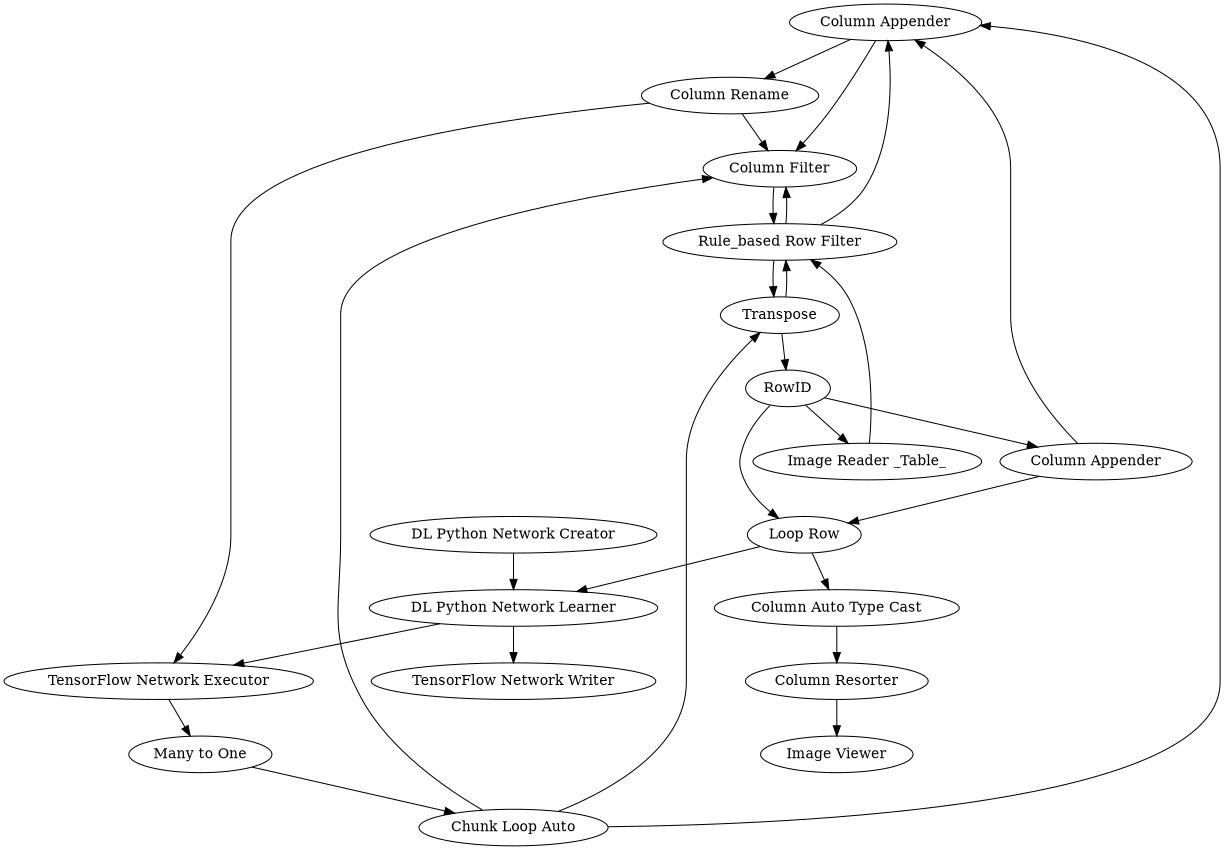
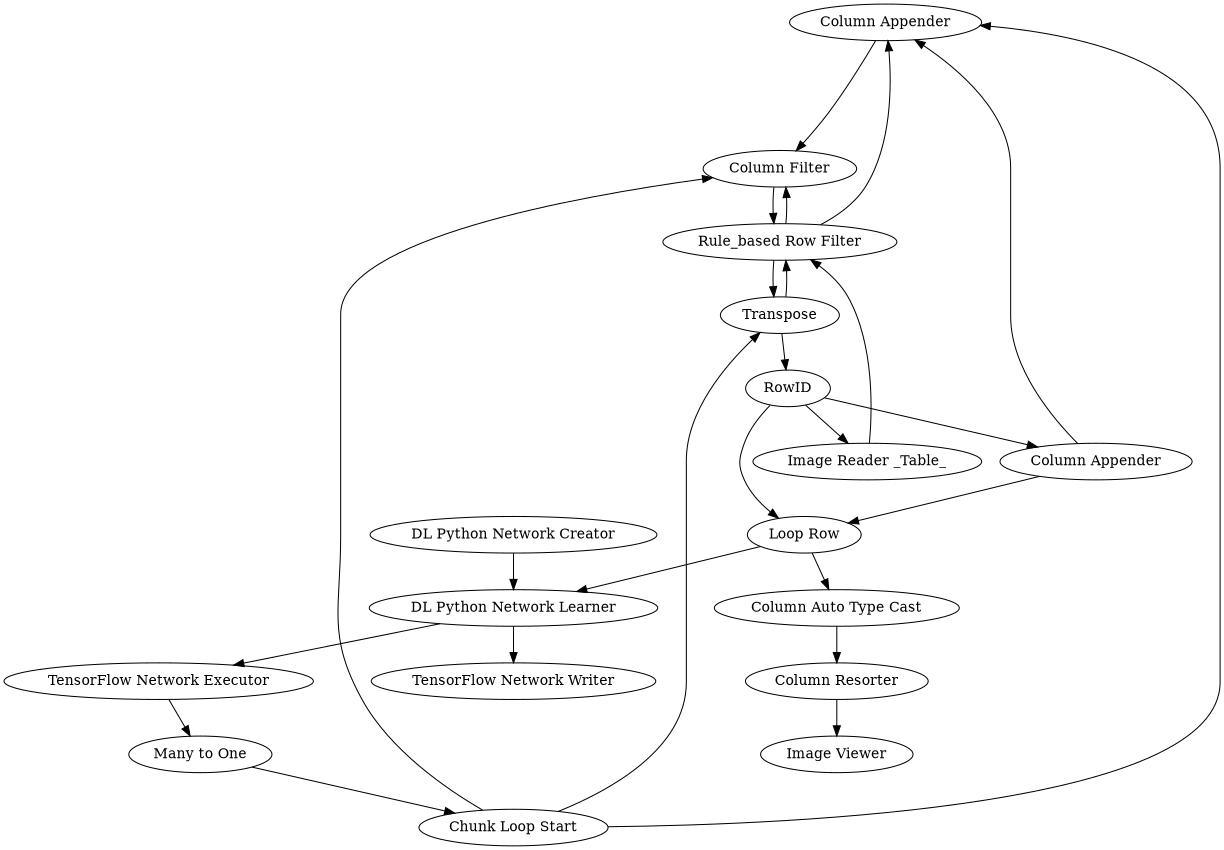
node "Column Rename": removed
node "Chunk Loop Auto": label "Chunk Loop Auto" -> "Chunk Loop Start"
